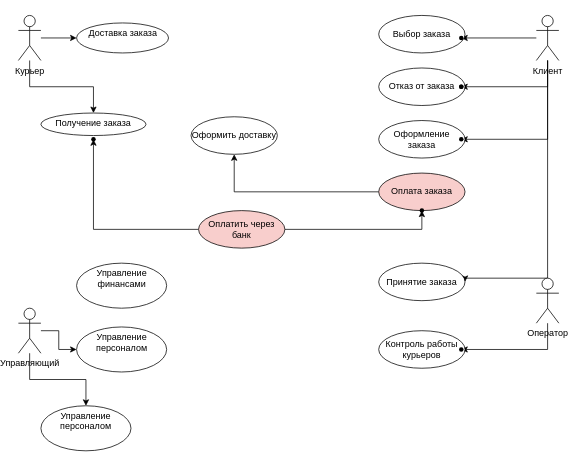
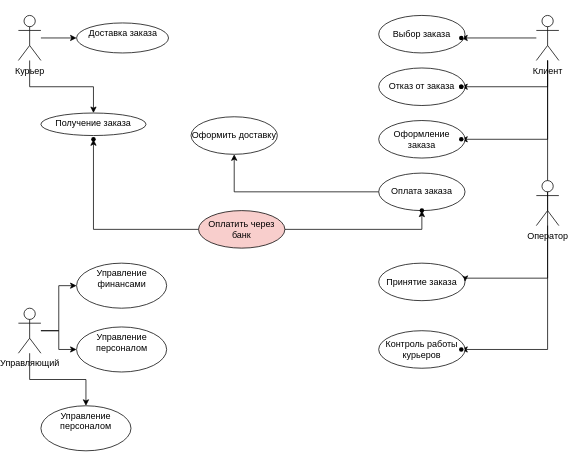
node "Оплата заказа": fillcolor #f8cecc -> #ffffff
node "Оператор": moved (547, 300) -> (547, 203)
edge "Управляющий" -> "Управление финансами": added
